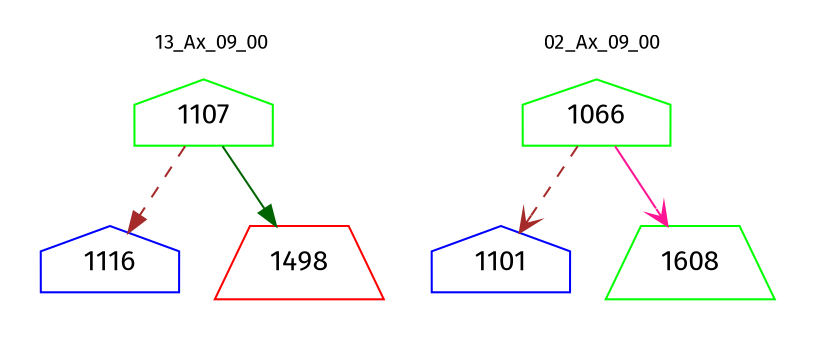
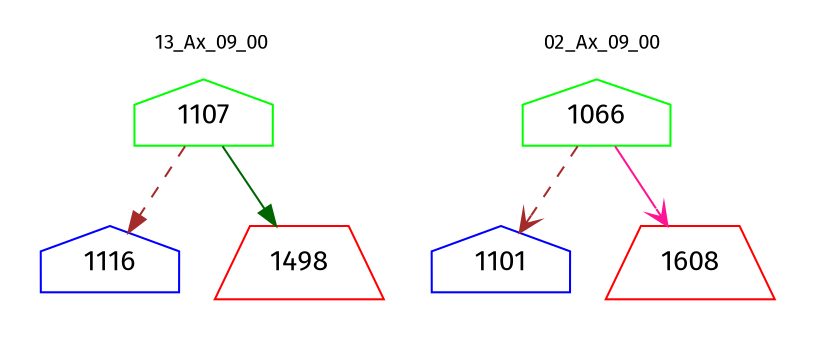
node "1608": color green -> red
